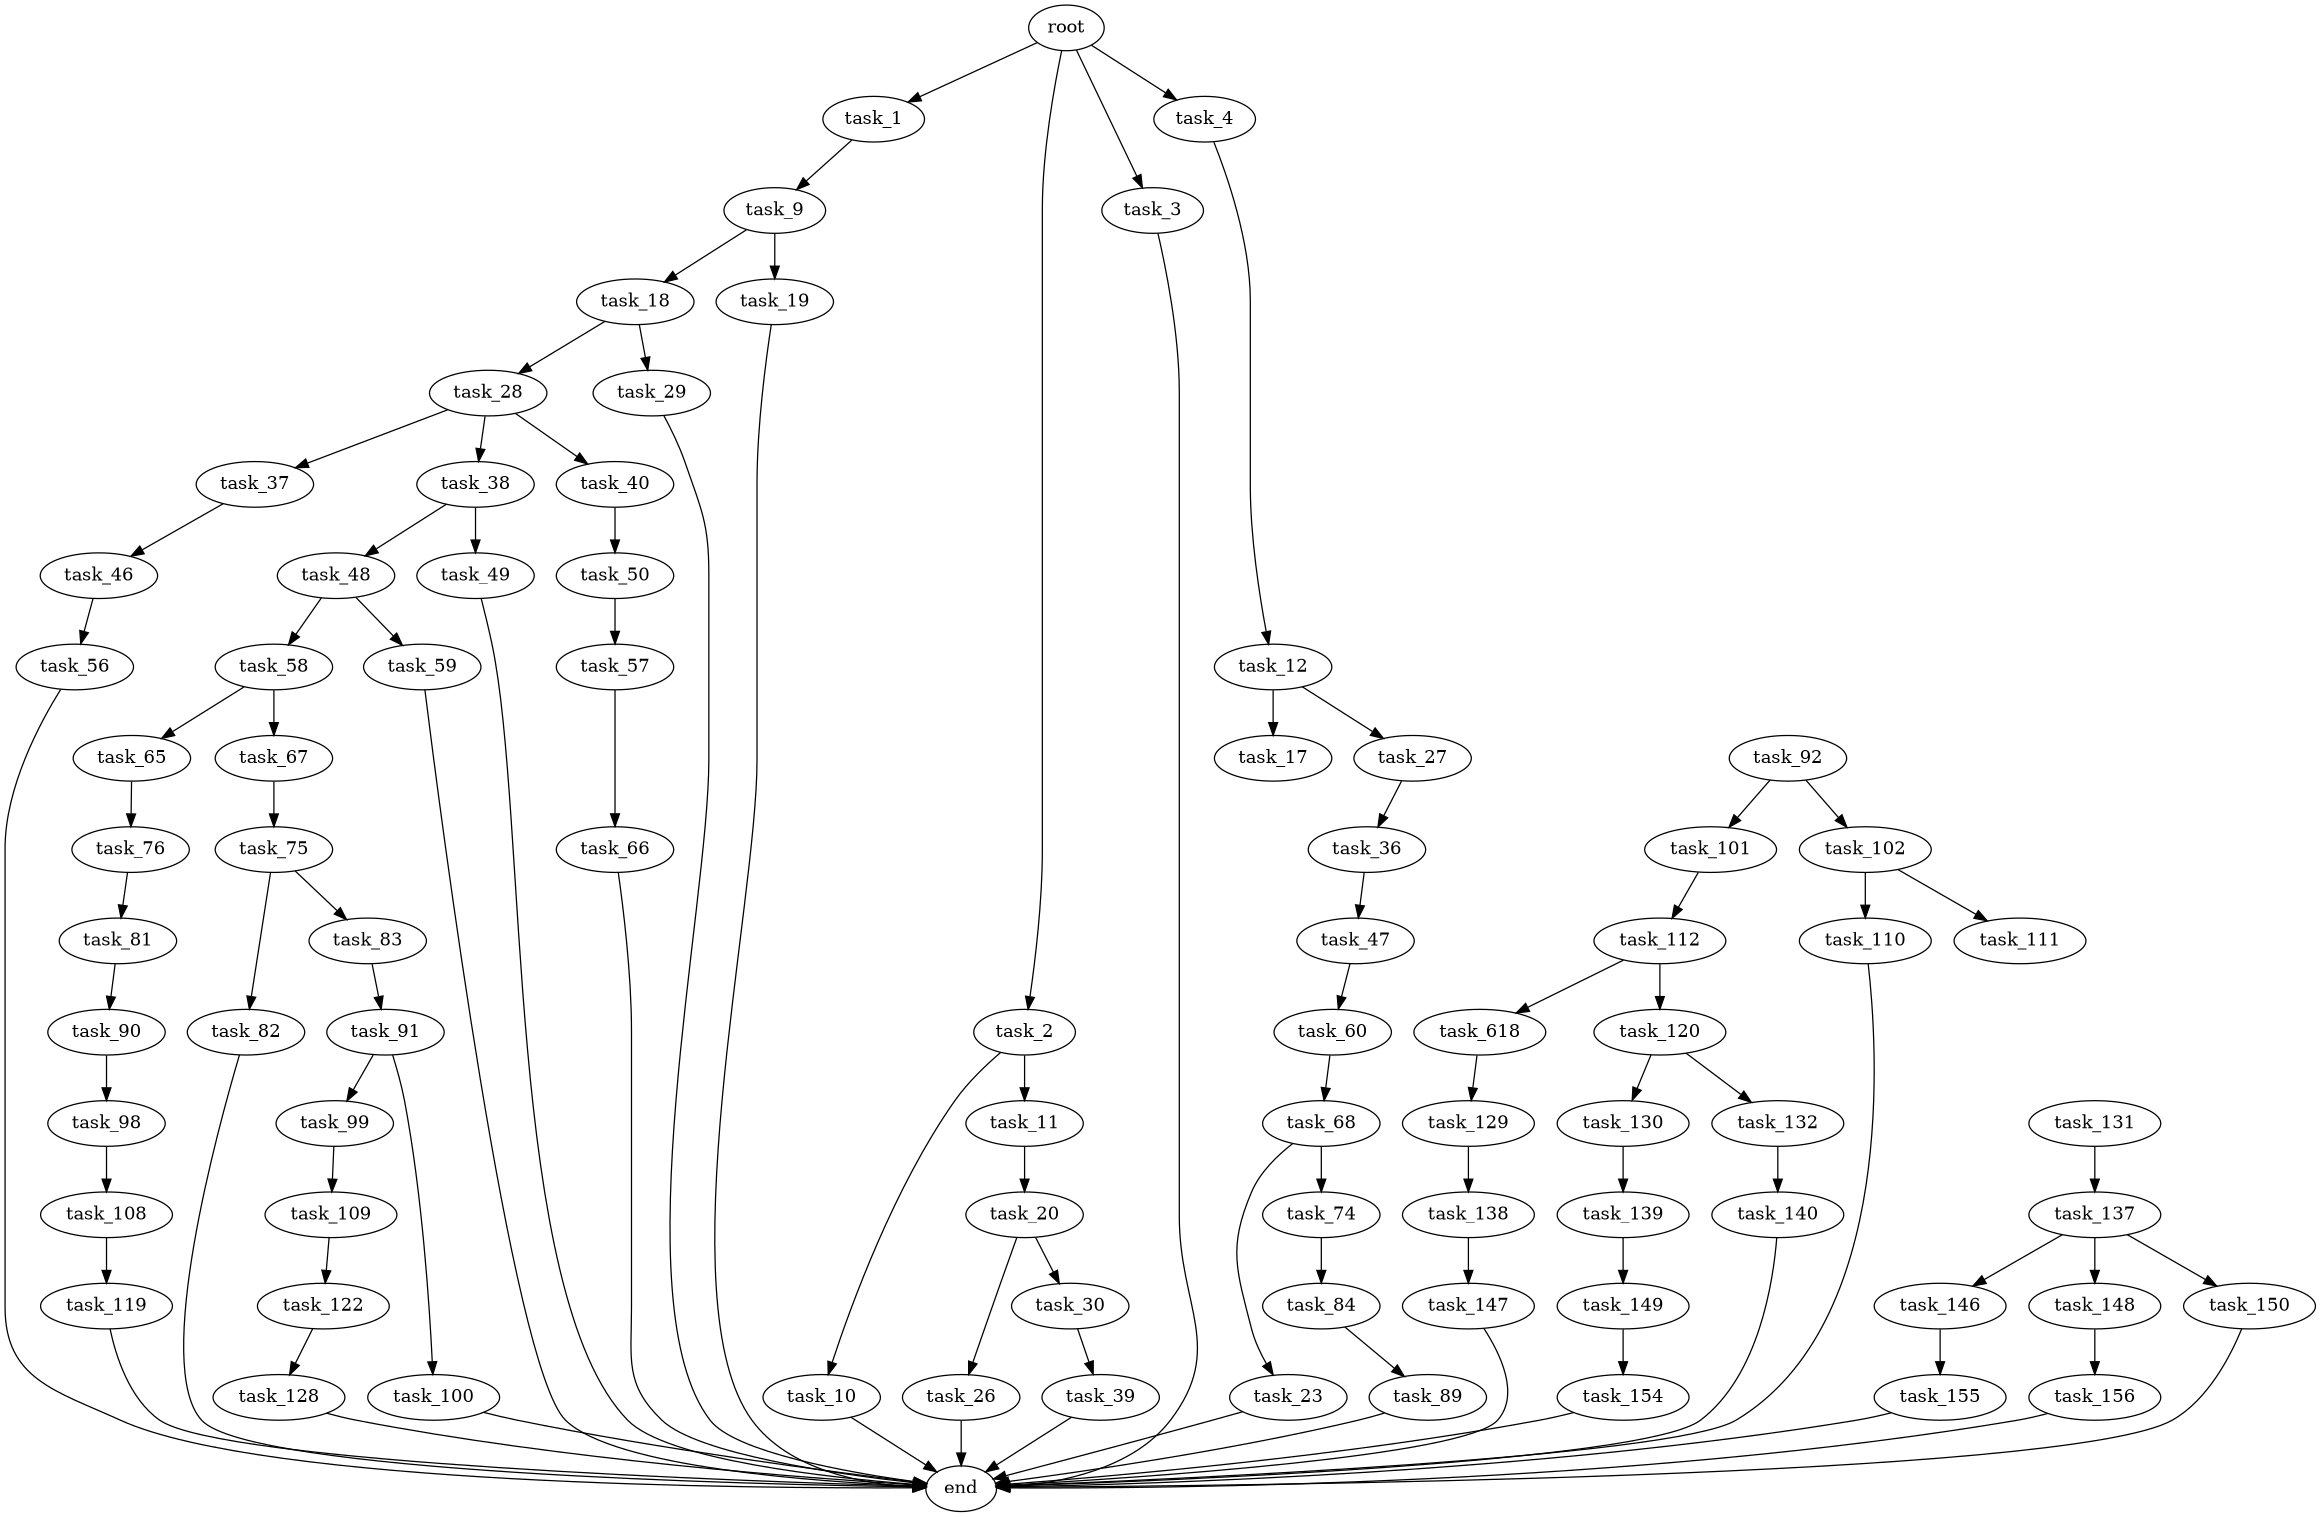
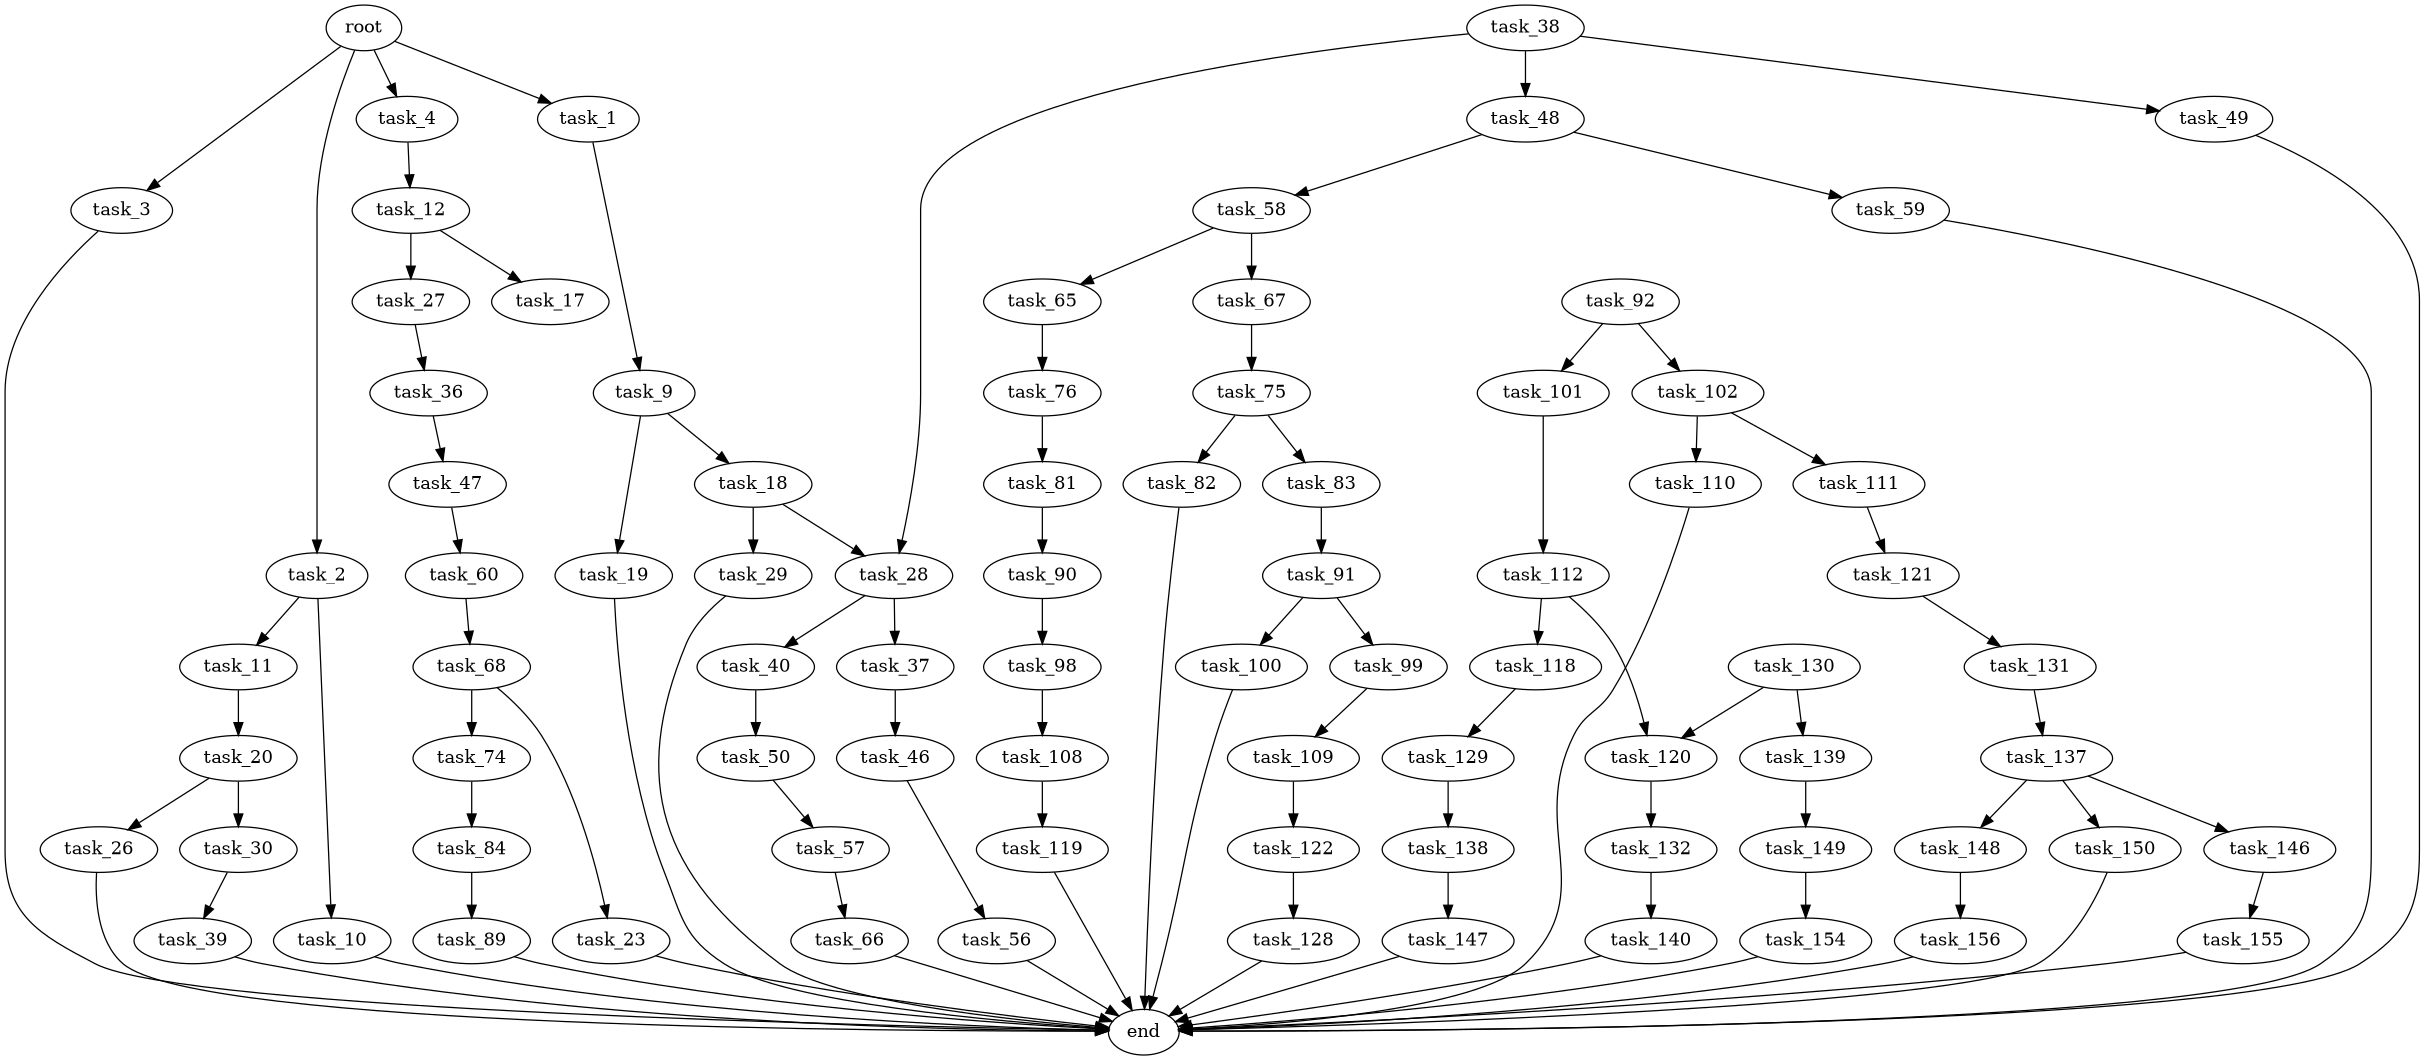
edge "task_28" -> "task_38": reversed
node "task_121": added
node "task_618": label "task_618" -> "task_118"
edge "task_120" -> "task_130": reversed
